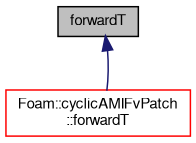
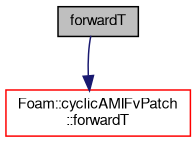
edge "Foam::cyclicAMIFvPatch ::forwardT" -> "forwardT": reversed
